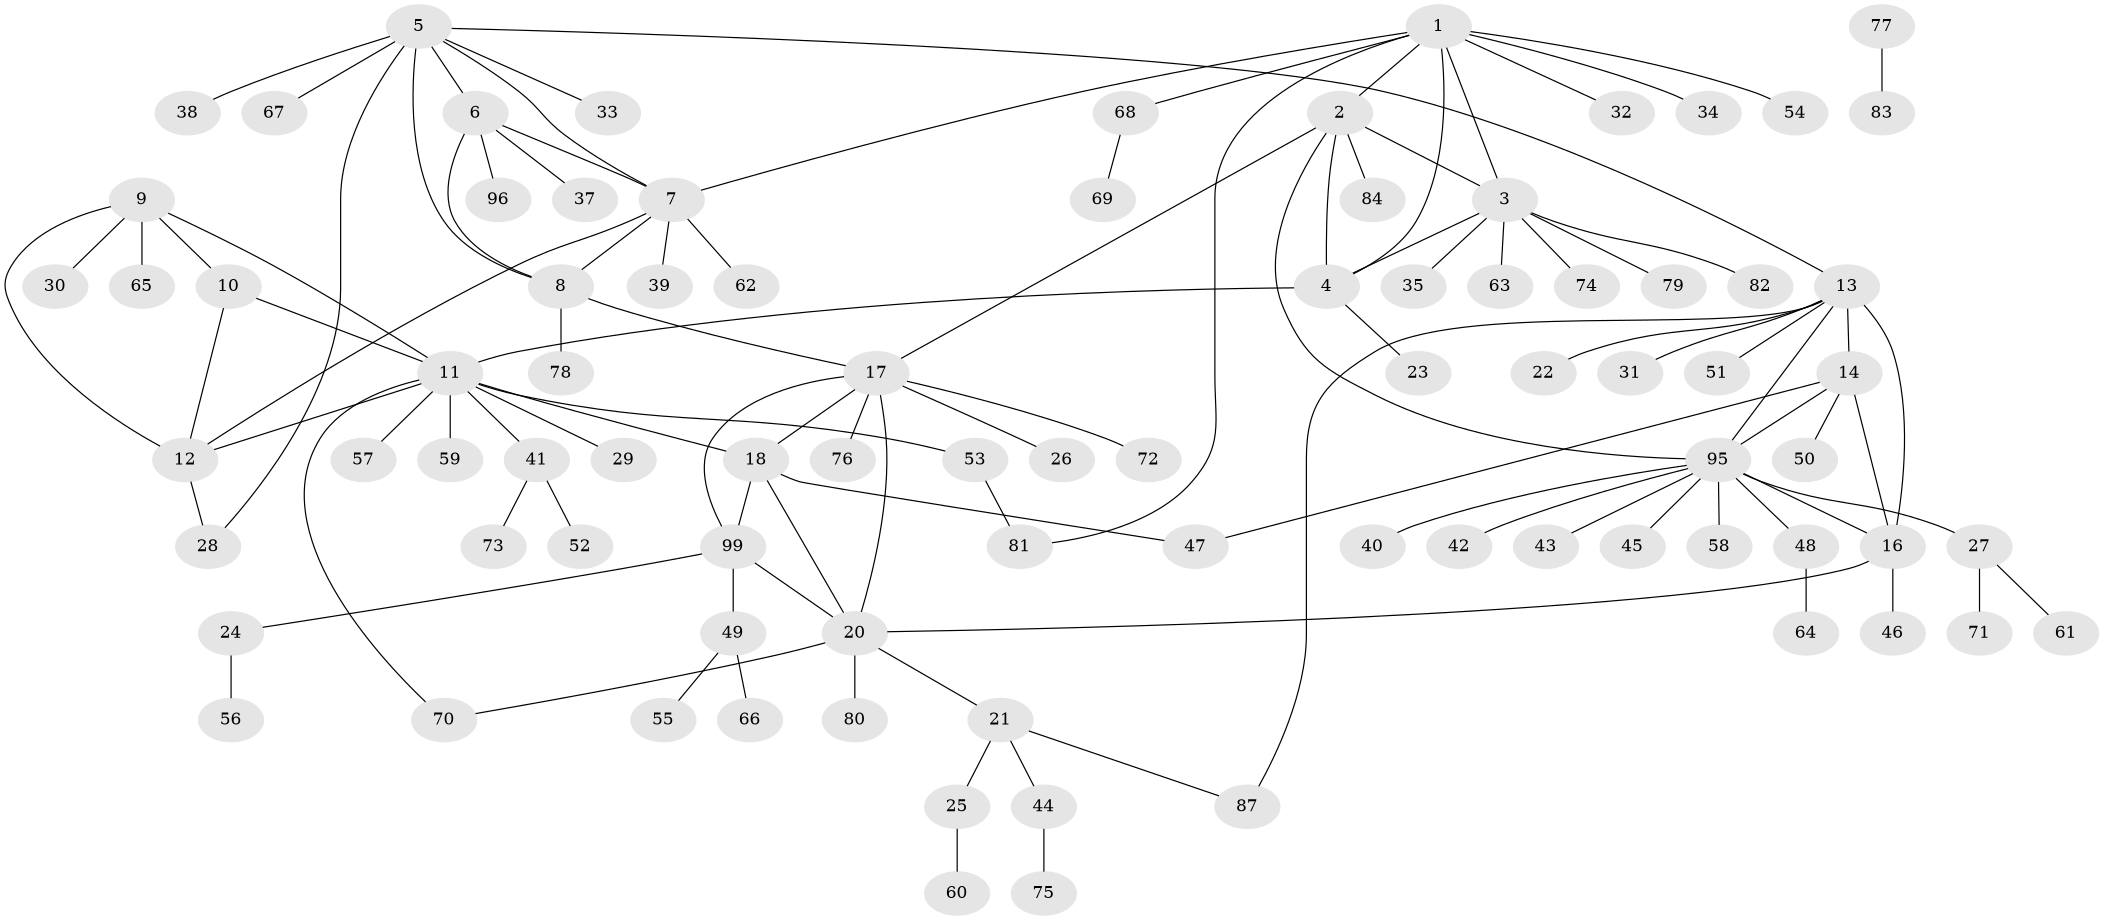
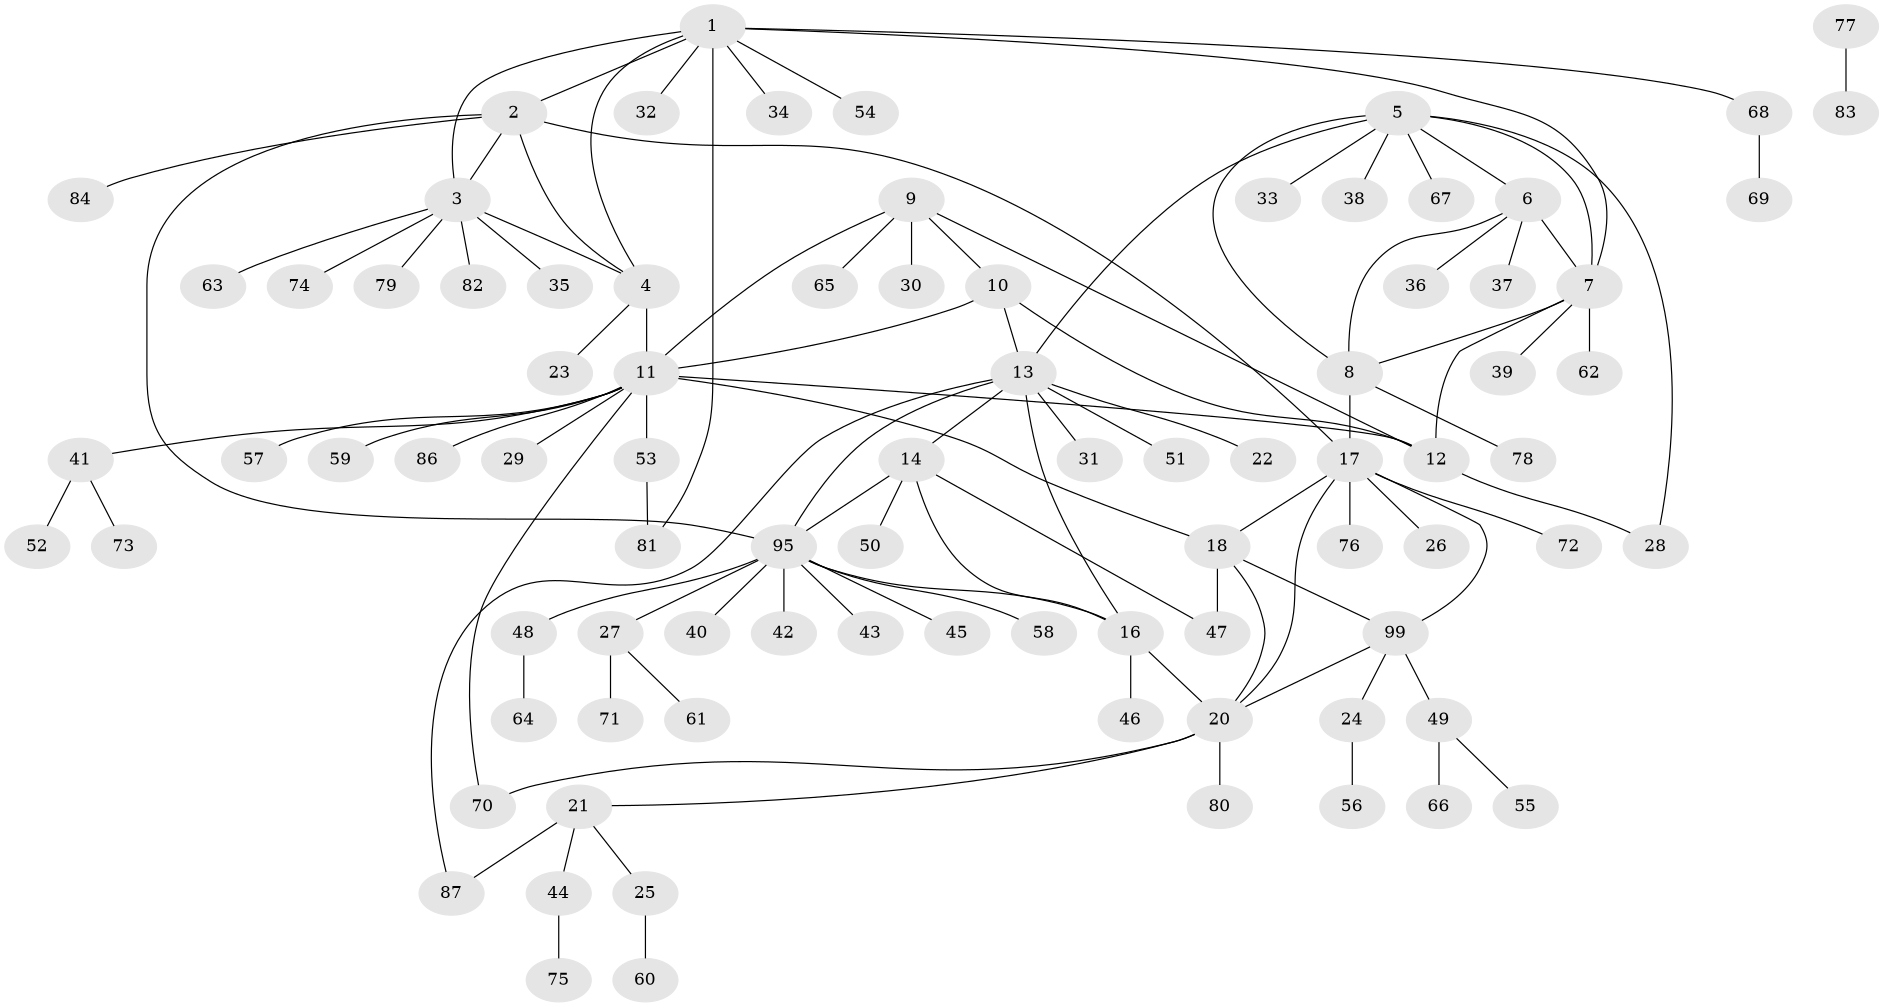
node "96": label "96" -> "36"
edge "10" -- "13": added
node "86": added
